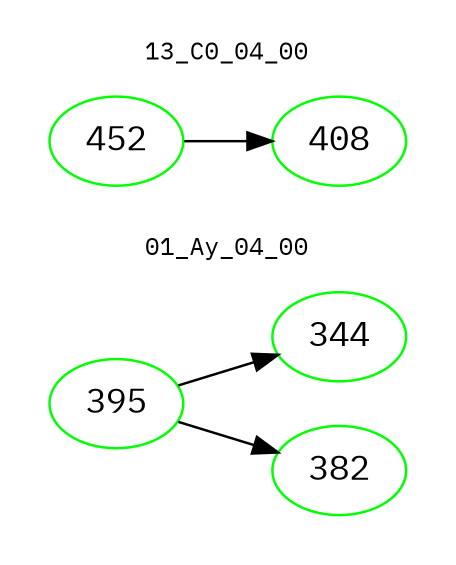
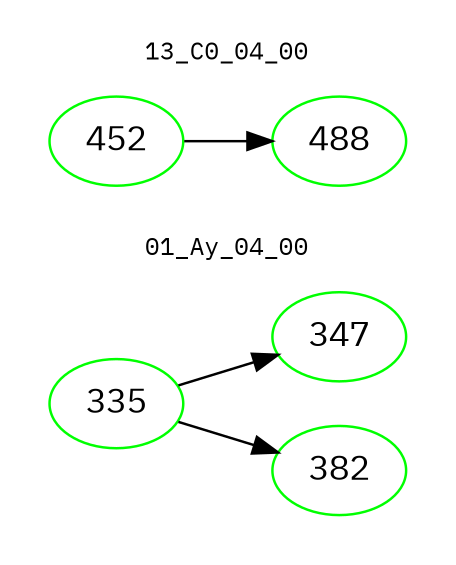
node "408": label "408" -> "488"
node "344": label "344" -> "347"
node "395": label "395" -> "335"
